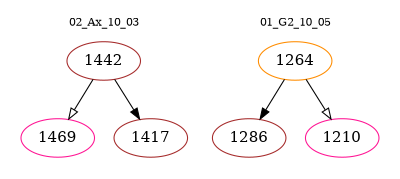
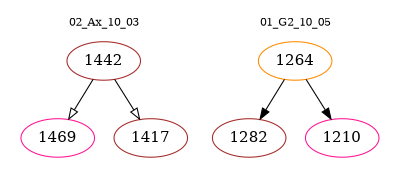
edge "1442" -> "1417": arrowhead normal -> onormal
edge "1264" -> "1210": arrowhead onormal -> normal
node "1286": label "1286" -> "1282"
